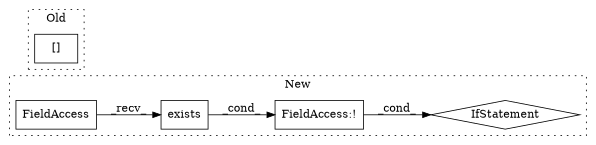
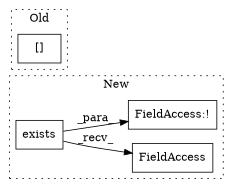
edge "exists" -> "FieldAccess:!": label "_cond_" -> "_para_"
edge "FieldAccess" -> "exists": reversed
node "IfStatement": removed
